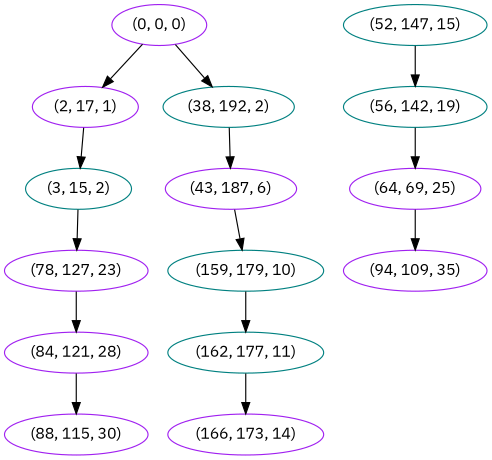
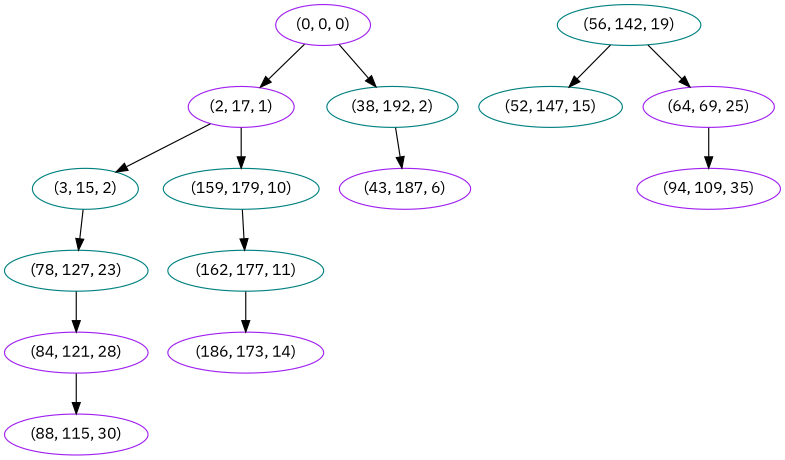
edge "(52, 147, 15)" -> "(56, 142, 19)": reversed
edge "(43, 187, 6)" -> "(159, 179, 10)": now "(2, 17, 1)" -> "(159, 179, 10)"
node "(78, 127, 23)": color purple -> teal
node "(166, 173, 14)": label "(166, 173, 14)" -> "(186, 173, 14)"
